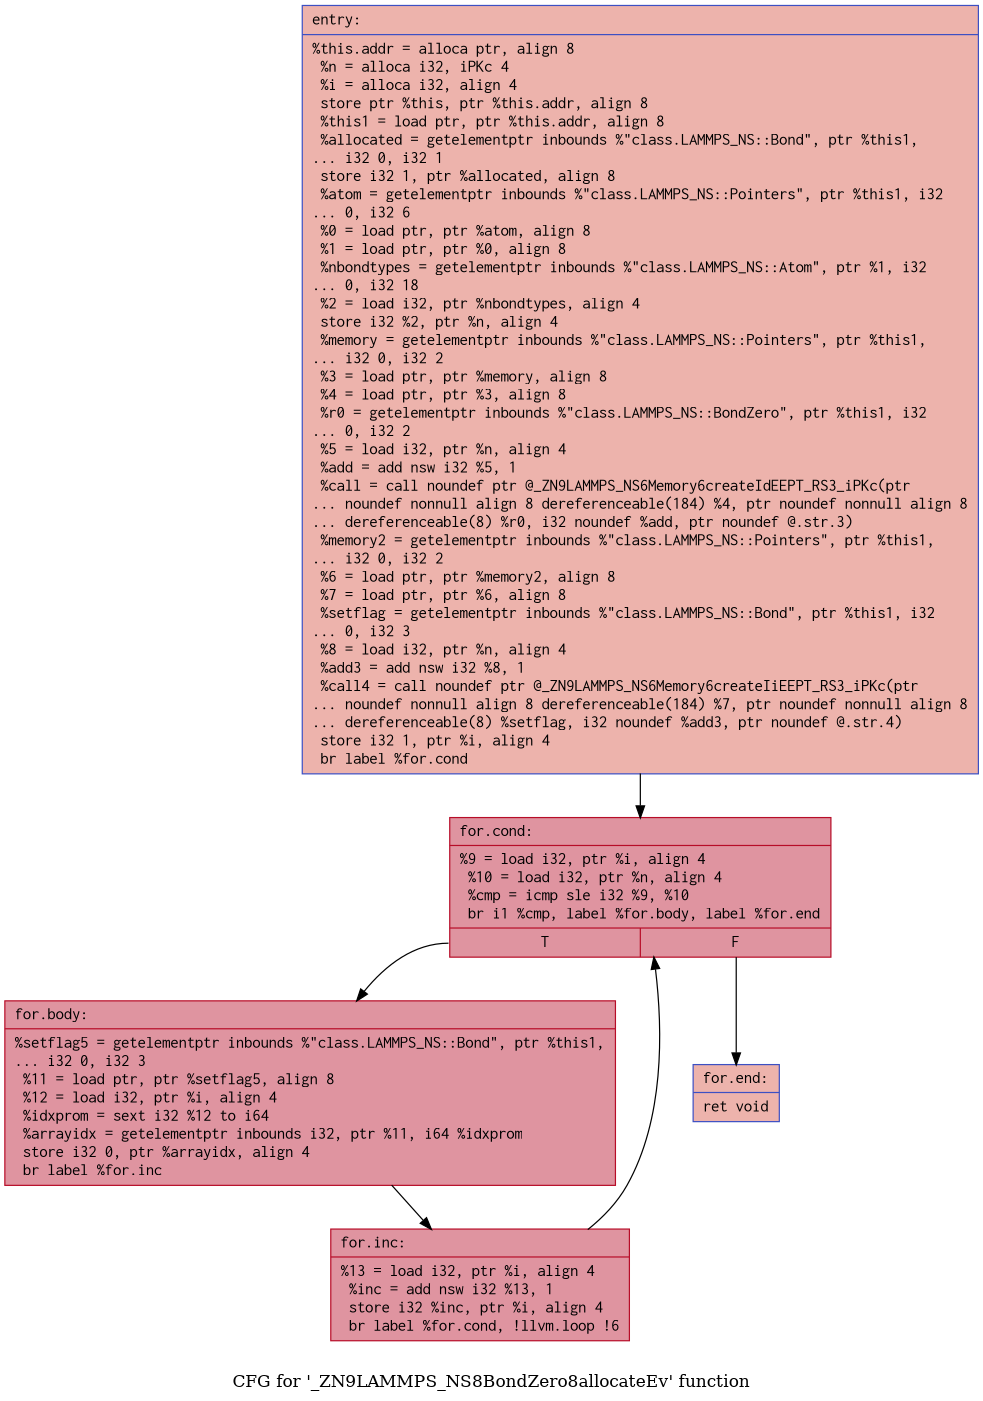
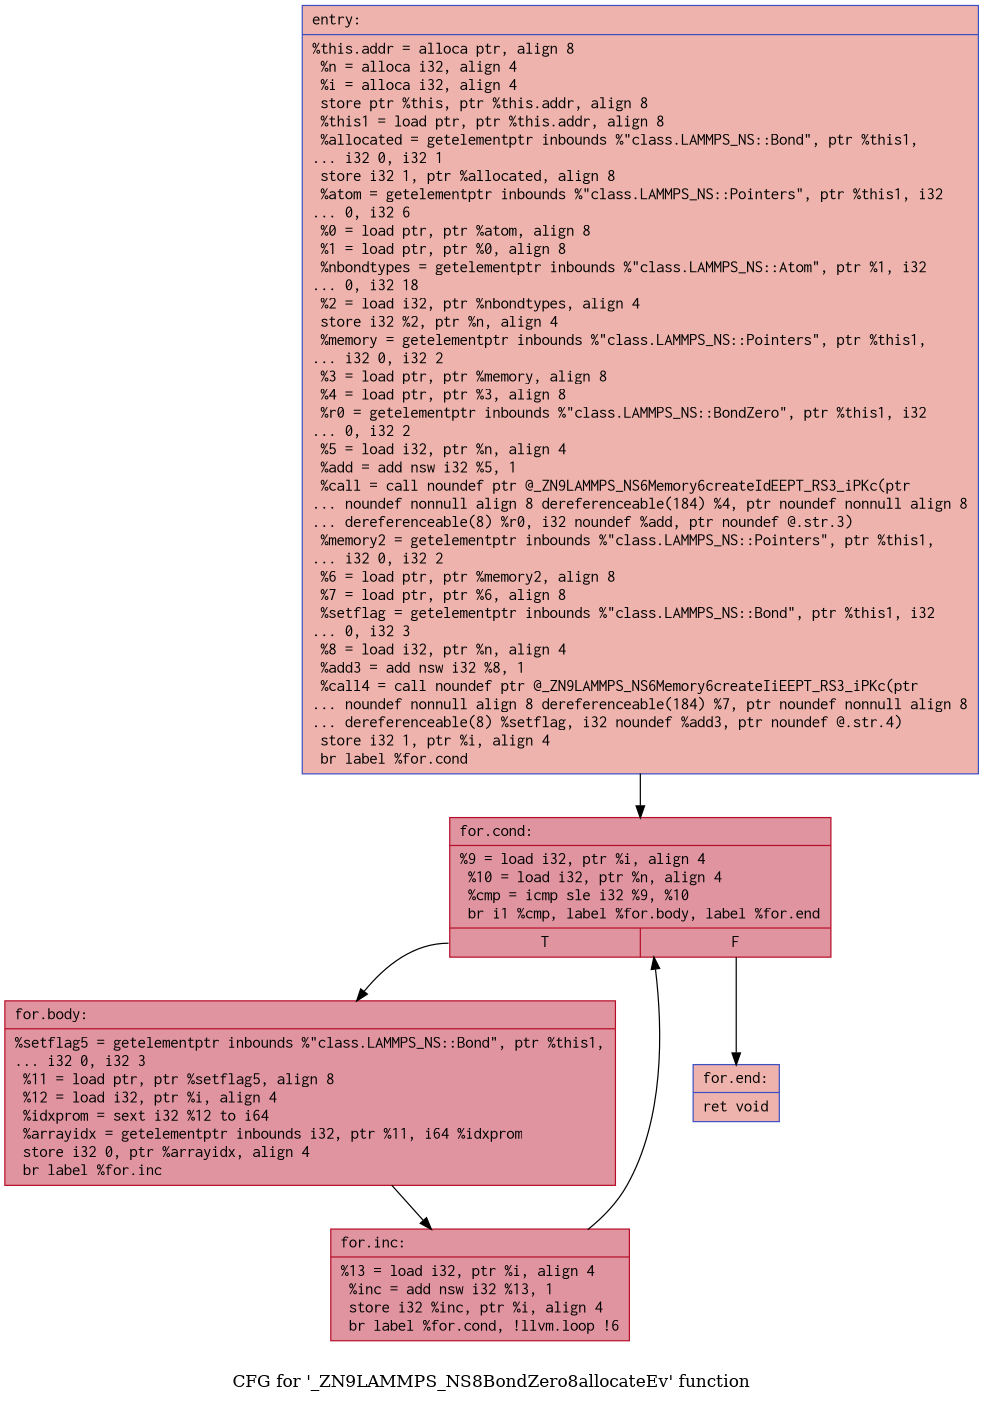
node "entry:": text "%n = alloca i32, iPKc 4" -> "%n = alloca i32, align 4"
